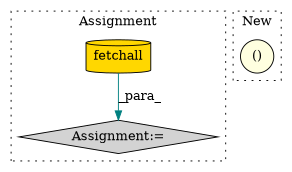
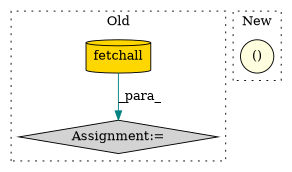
cluster "Assignment": label "Assignment" -> "Old"
